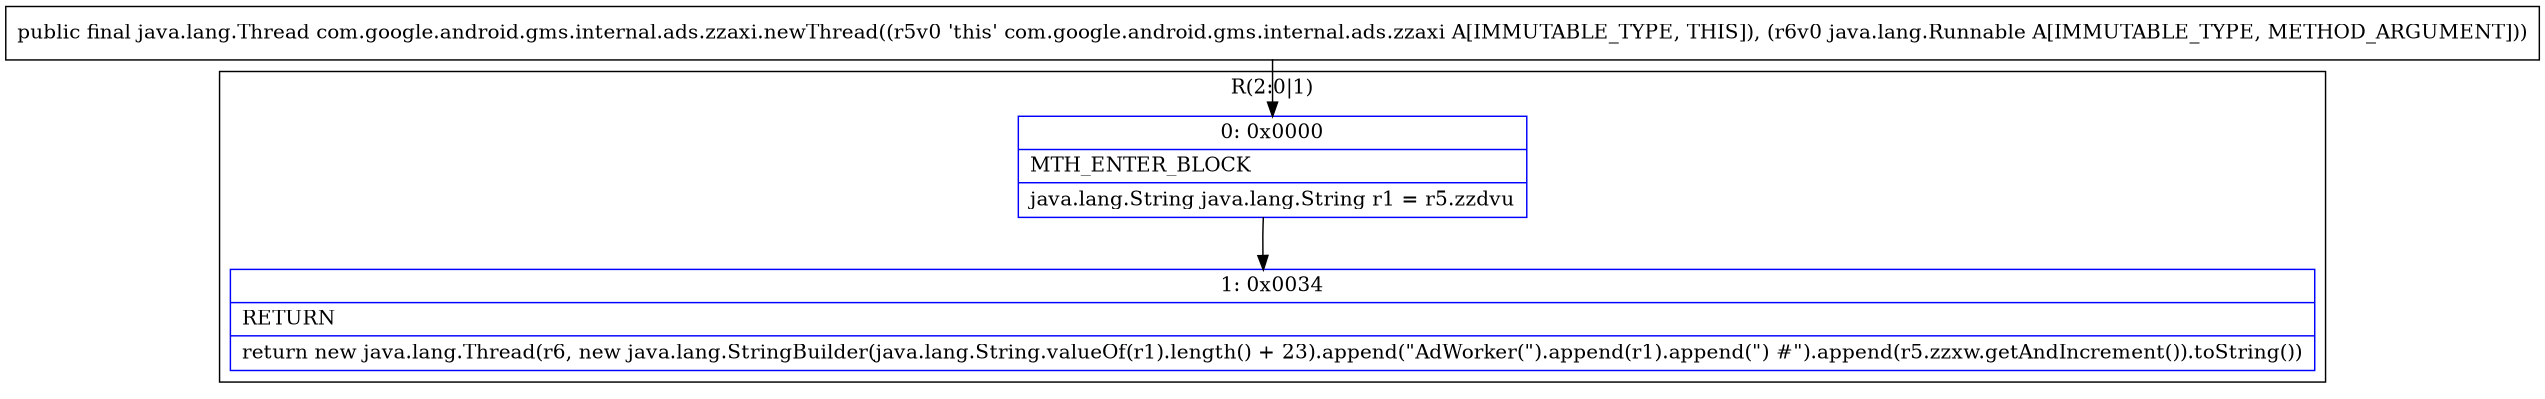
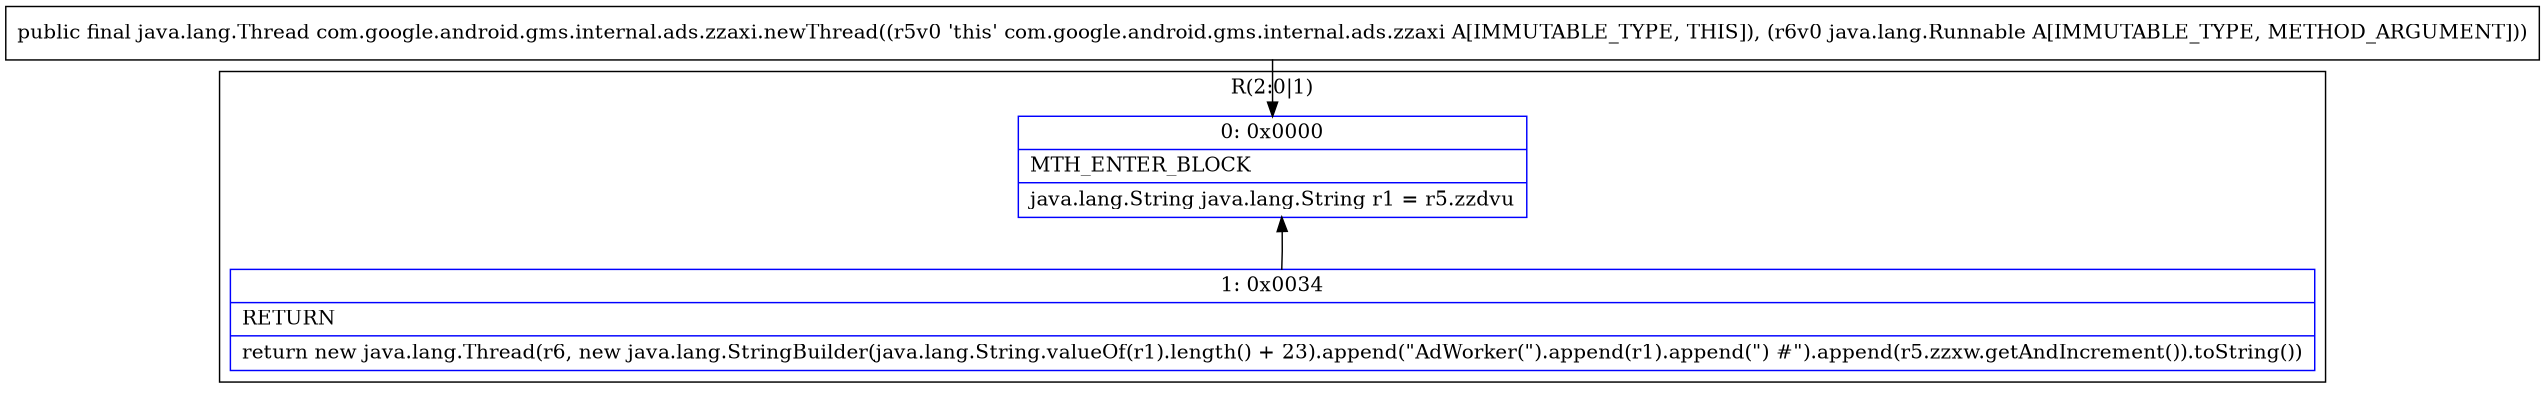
edge "0: 0x0000" -> "1: 0x0034": reversed
